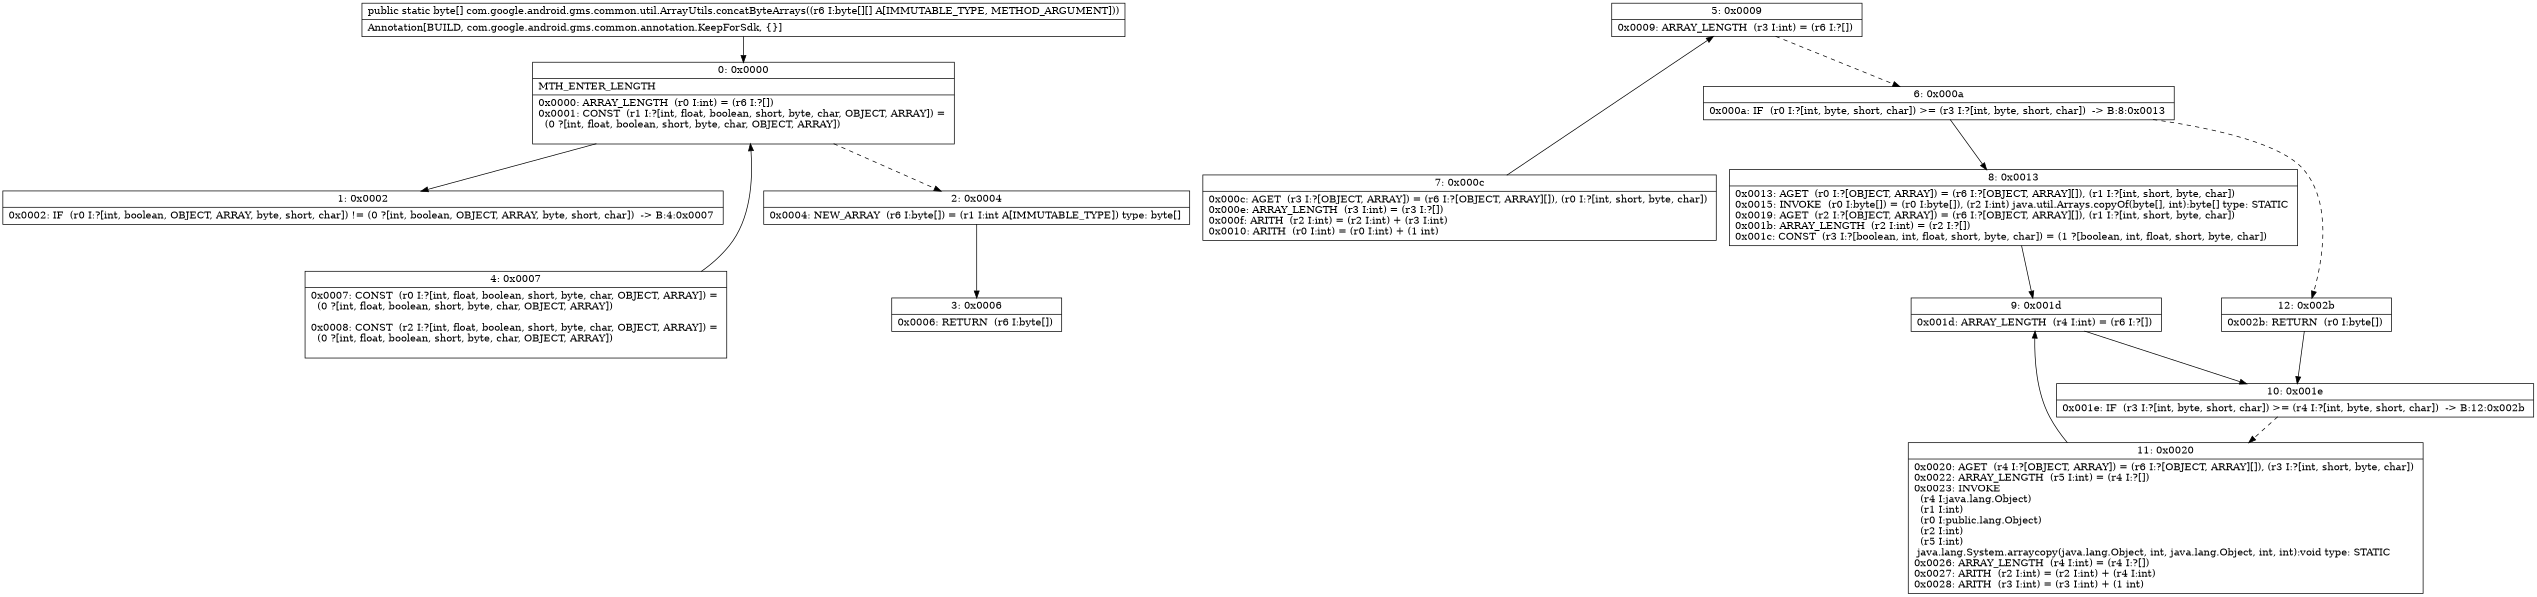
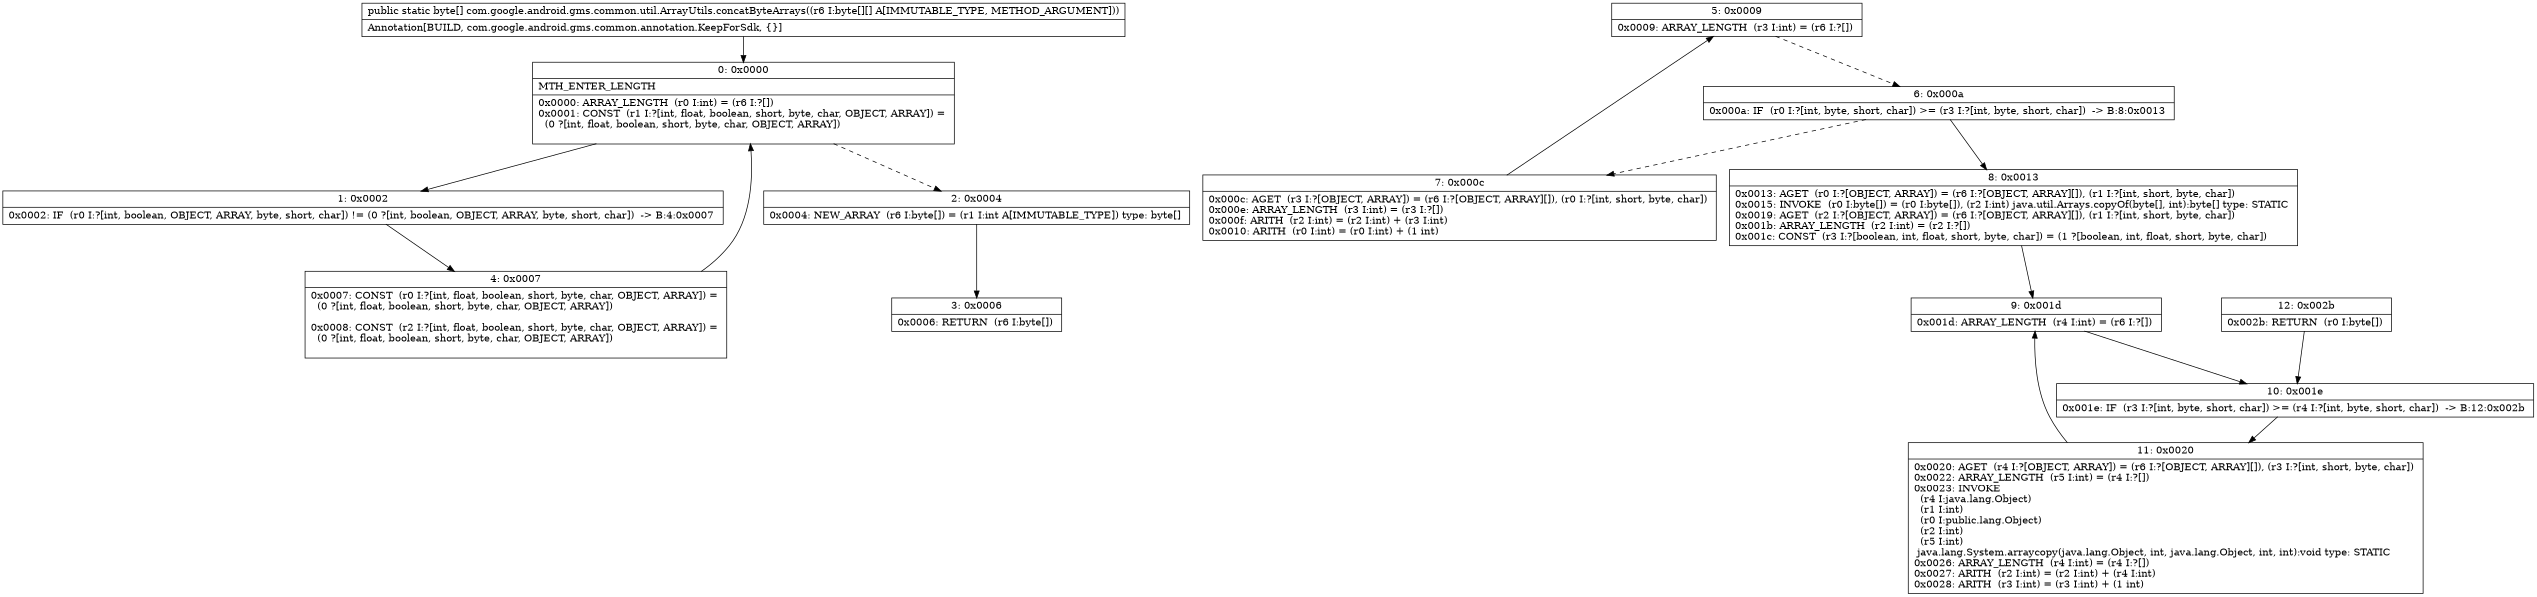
edge "6: 0x000a" -> "12: 0x002b": now "6: 0x000a" -> "7: 0x000c"
edge "1: 0x0002" -> "4: 0x0007": added
edge "10: 0x001e" -> "11: 0x0020": style dashed -> solid
